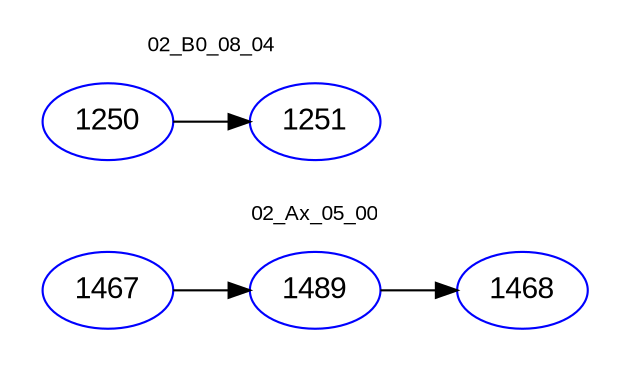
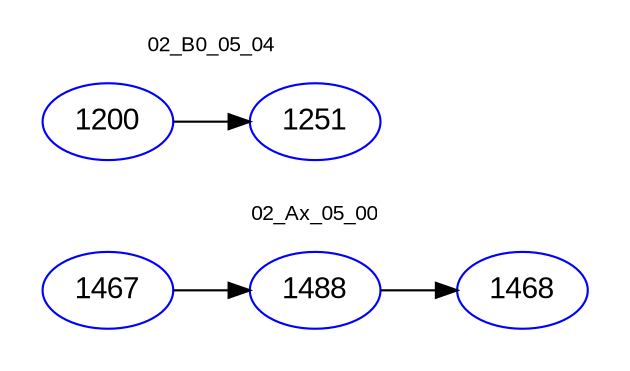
cluster "02_B0_08_04": label "02_B0_08_04" -> "02_B0_05_04"
node "1250": label "1250" -> "1200"
node "1489": label "1489" -> "1488"
